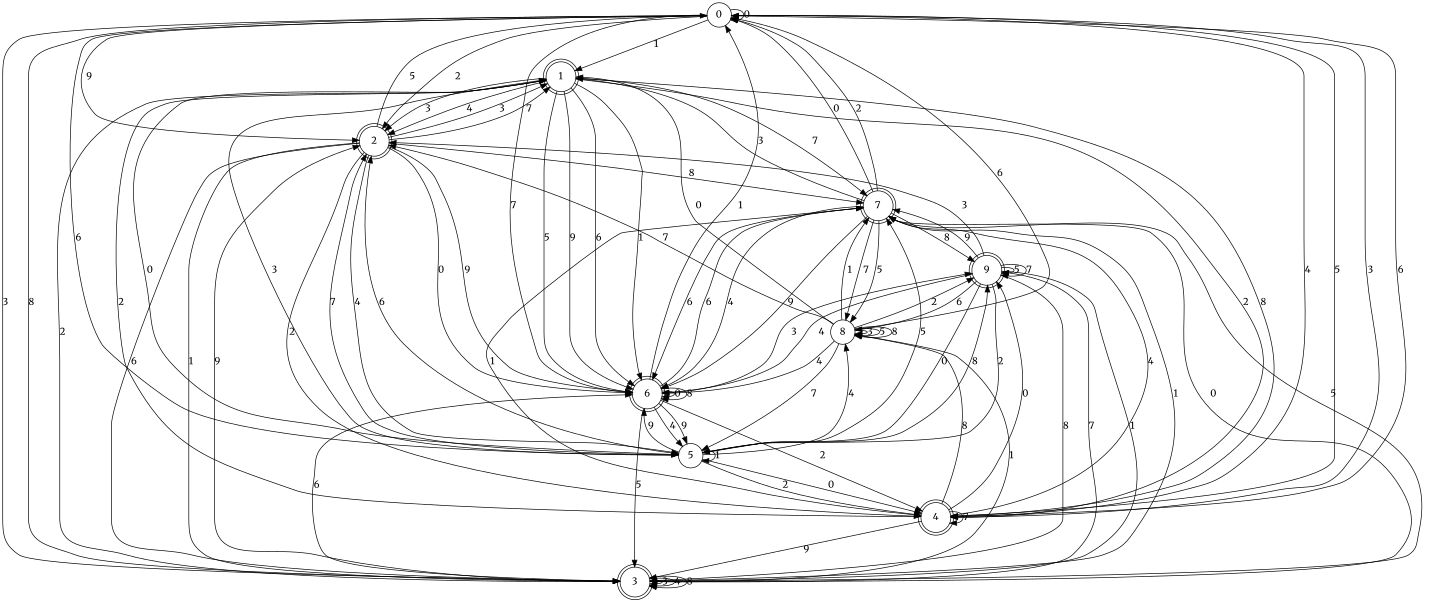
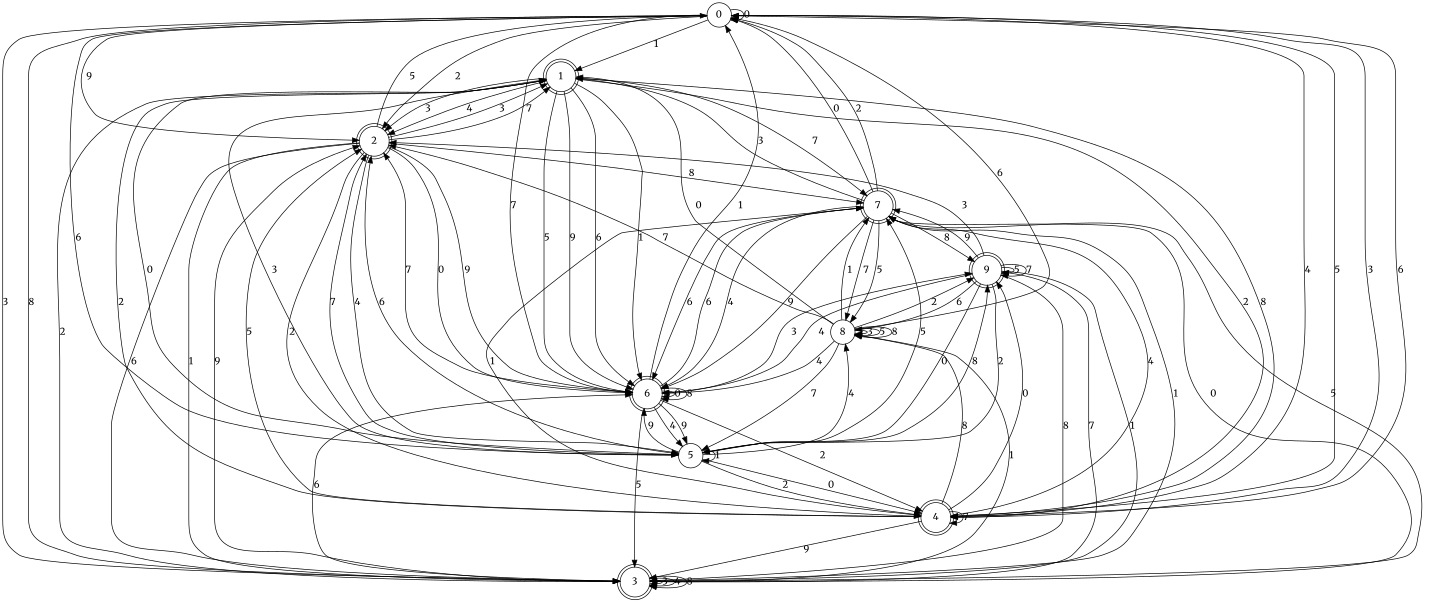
edge "6" -> "2": added, label "7"
edge "4" -> "2": added, label "5"
